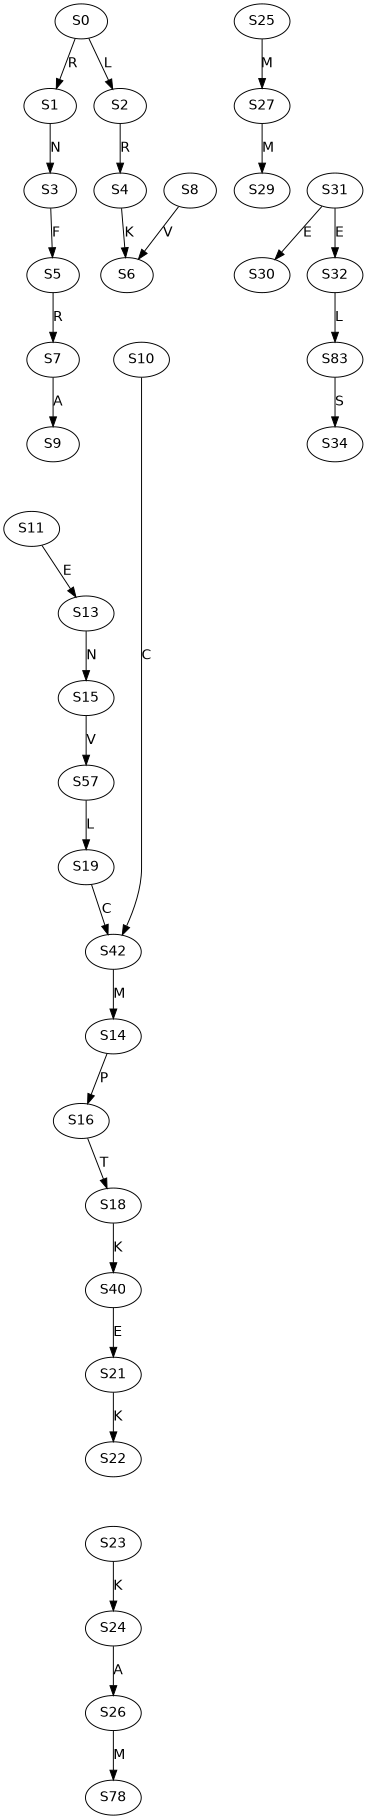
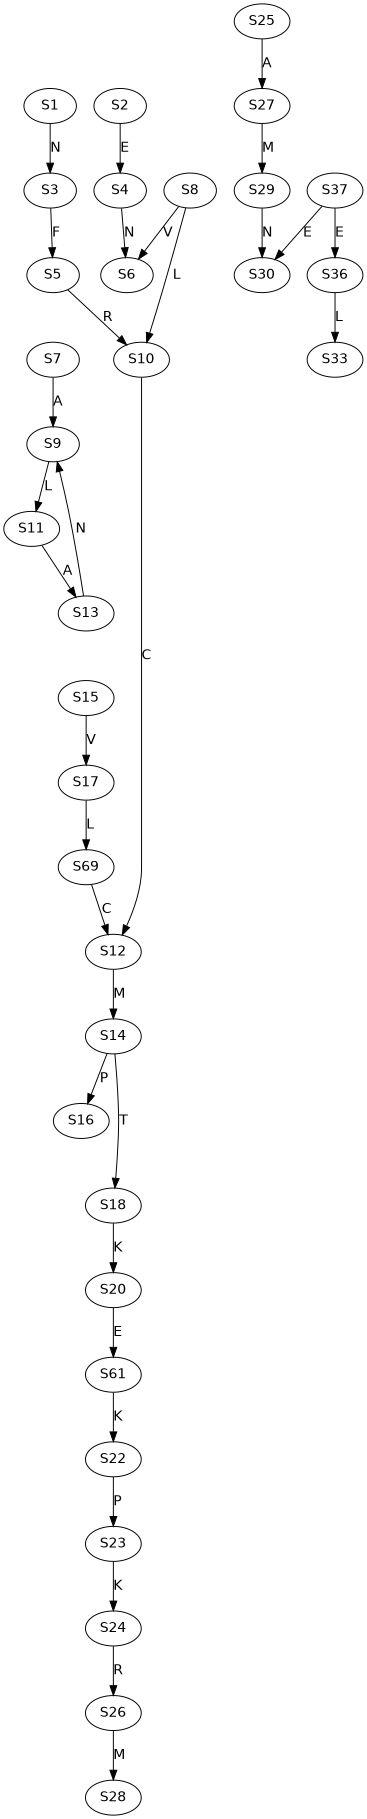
node "S0": removed
edge "S25" -> "S27": label "M" -> "A"
edge "S2" -> "S4": label "R" -> "E"
node "S31": label "S31" -> "S37"
edge "S29" -> "S30": added, label "N"
edge "S4" -> "S6": label "K" -> "N"
edge "S8" -> "S10": added, label "L"
node "S32": label "S32" -> "S36"
edge "S5" -> "S7": now "S5" -> "S10"
node "S83": label "S83" -> "S33"
node "S34": removed
edge "S9" -> "S11": added, label "L"
edge "S11" -> "S13": label "E" -> "A"
edge "S13" -> "S15": now "S13" -> "S9"
node "S57": label "S57" -> "S17"
node "S19": label "S19" -> "S69"
node "S42": label "S42" -> "S12"
edge "S16" -> "S18": now "S14" -> "S18"
node "S40": label "S40" -> "S20"
node "S21": label "S21" -> "S61"
edge "S22" -> "S23": added, label "P"
edge "S24" -> "S26": label "A" -> "R"
node "S78": label "S78" -> "S28"
